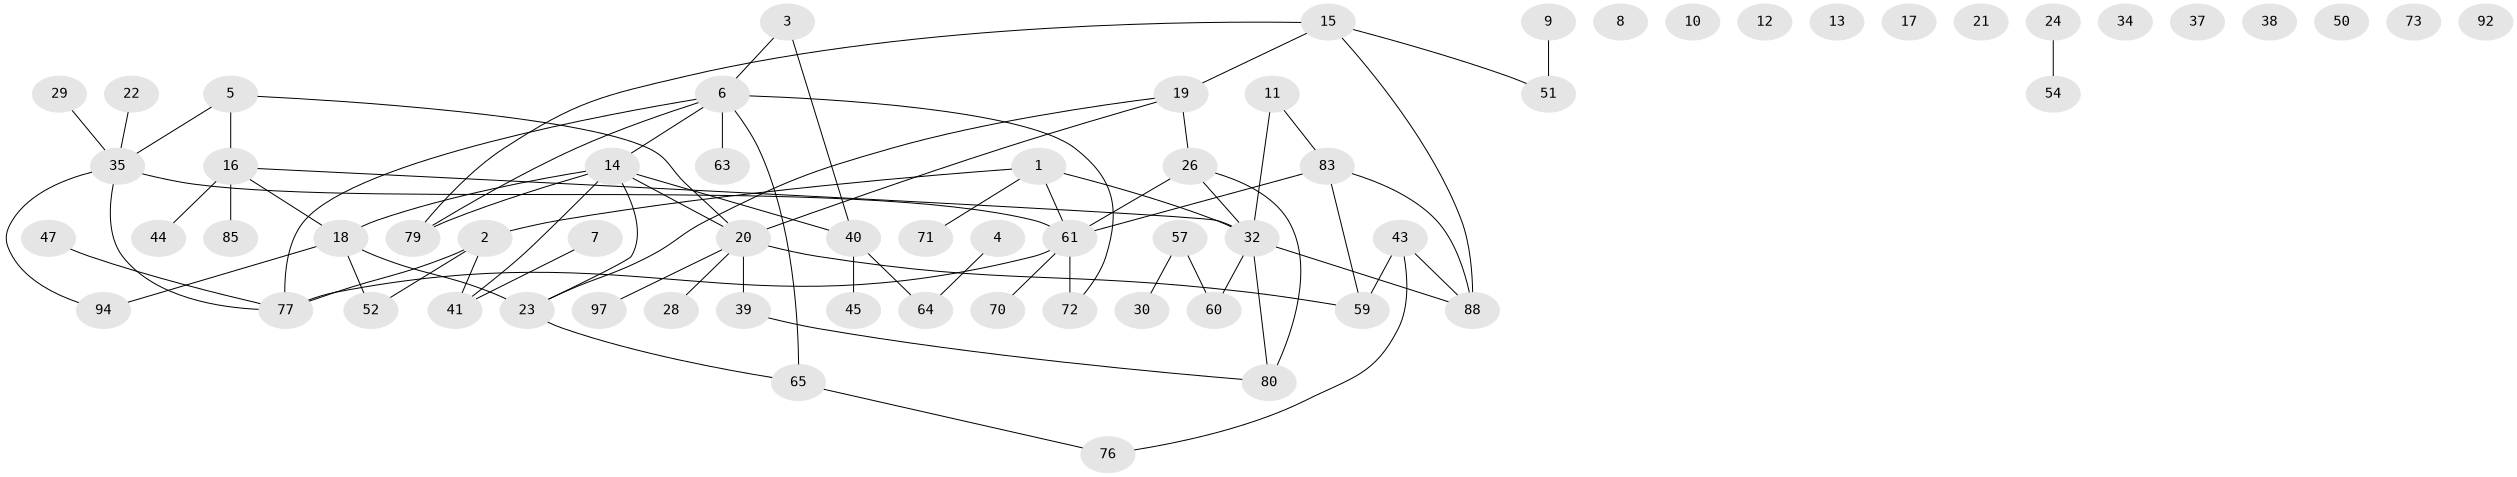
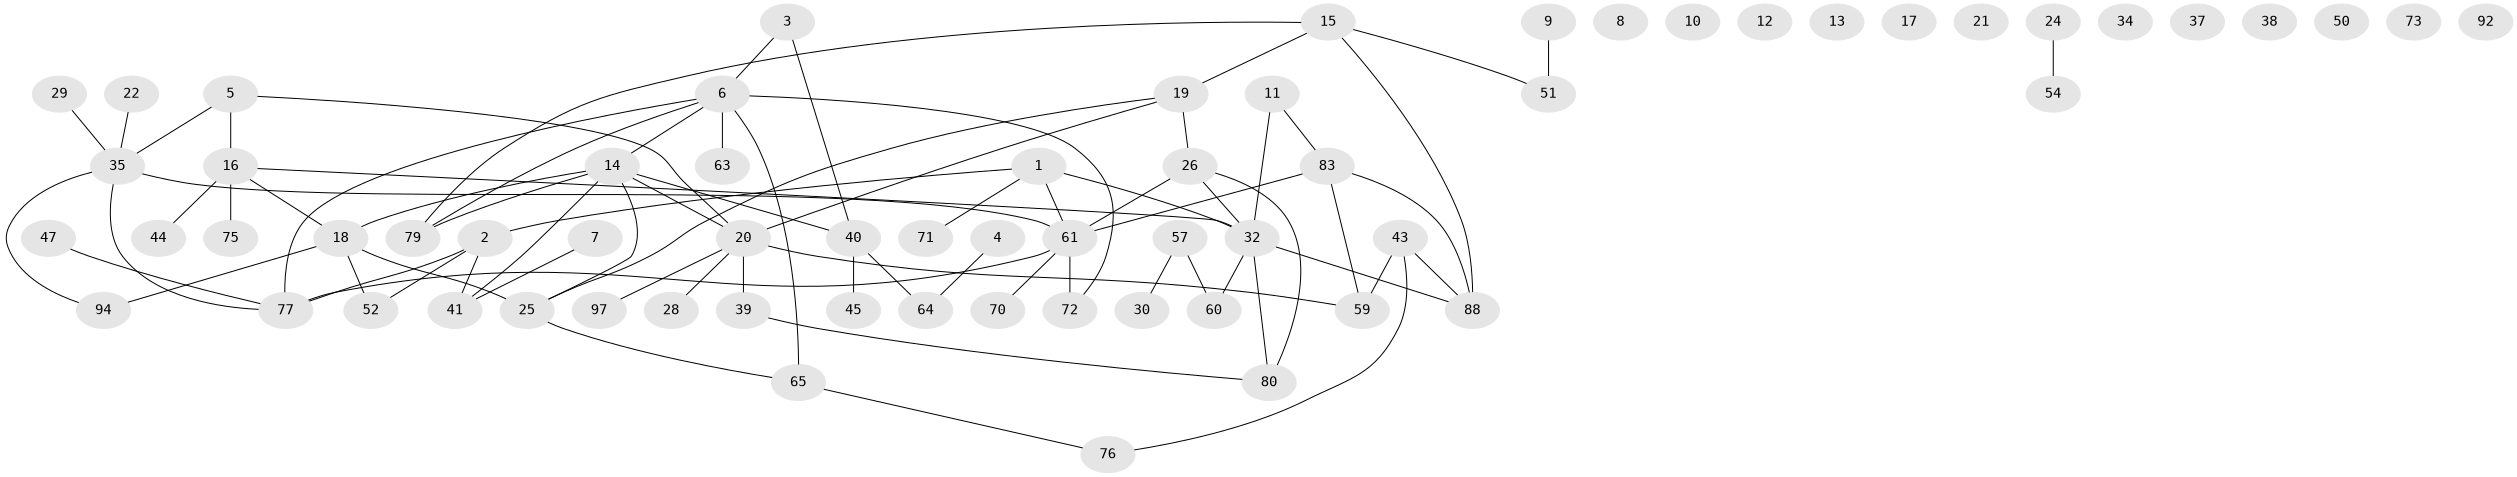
node "85": label "85" -> "75"
node "23": label "23" -> "25"
